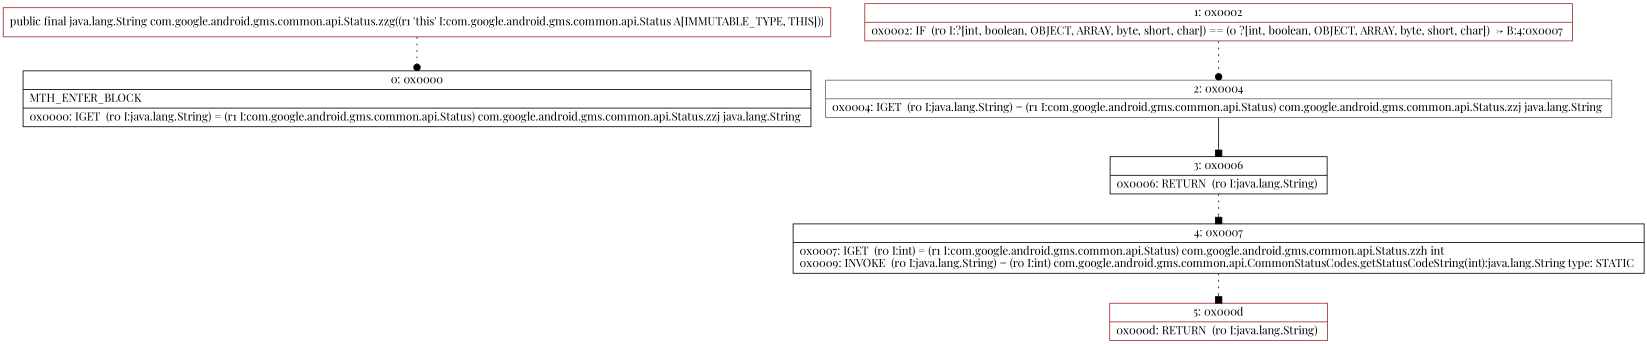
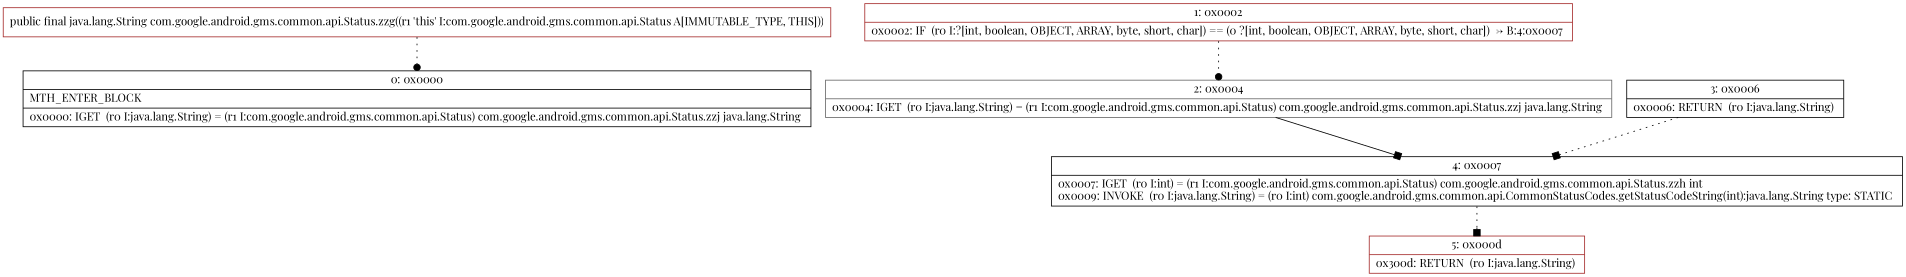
edge "2: 0x0004" -> "3: 0x0006": now "2: 0x0004" -> "4: 0x0007"
node "5: 0x000d": text "0x000d: RETURN  (r0 I:java.lang.String)" -> "0x300d: RETURN  (r0 I:java.lang.String)"
